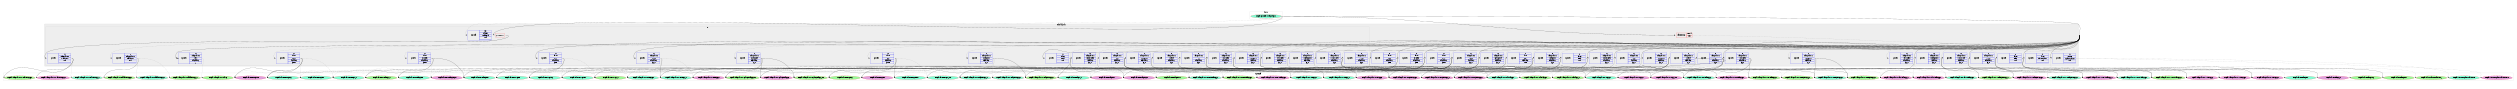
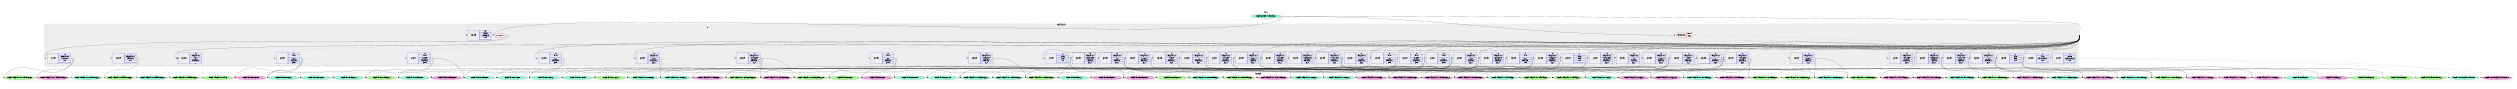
node "portage://kde-frameworks/oxygen-icons-5.66.0": label "portage://kde-frameworks/oxygen-icons-5.66.0" -> "portage://kde-frameworks/oxygen-positive-5.66.0"
